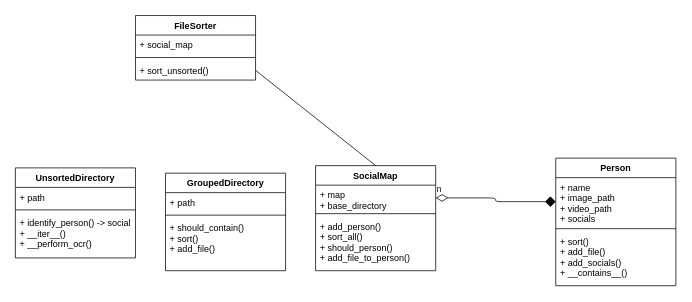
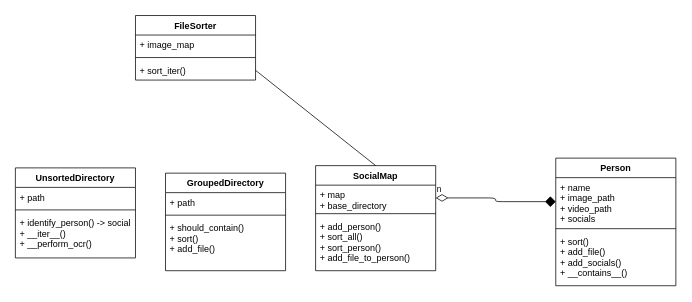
node "+ social_map": label "+ social_map" -> "+ image_map"
node "+ sort_unsorted()": label "+ sort_unsorted()" -> "+ sort_iter()"
node "+ add_person() + sort_all() + should_person() + add_file_to_person()": label "+ add_person() + sort_all() + should_person() + add_file_to_person()" -> "+ add_person() + sort_all() + sort_person() + add_file_to_person()"
